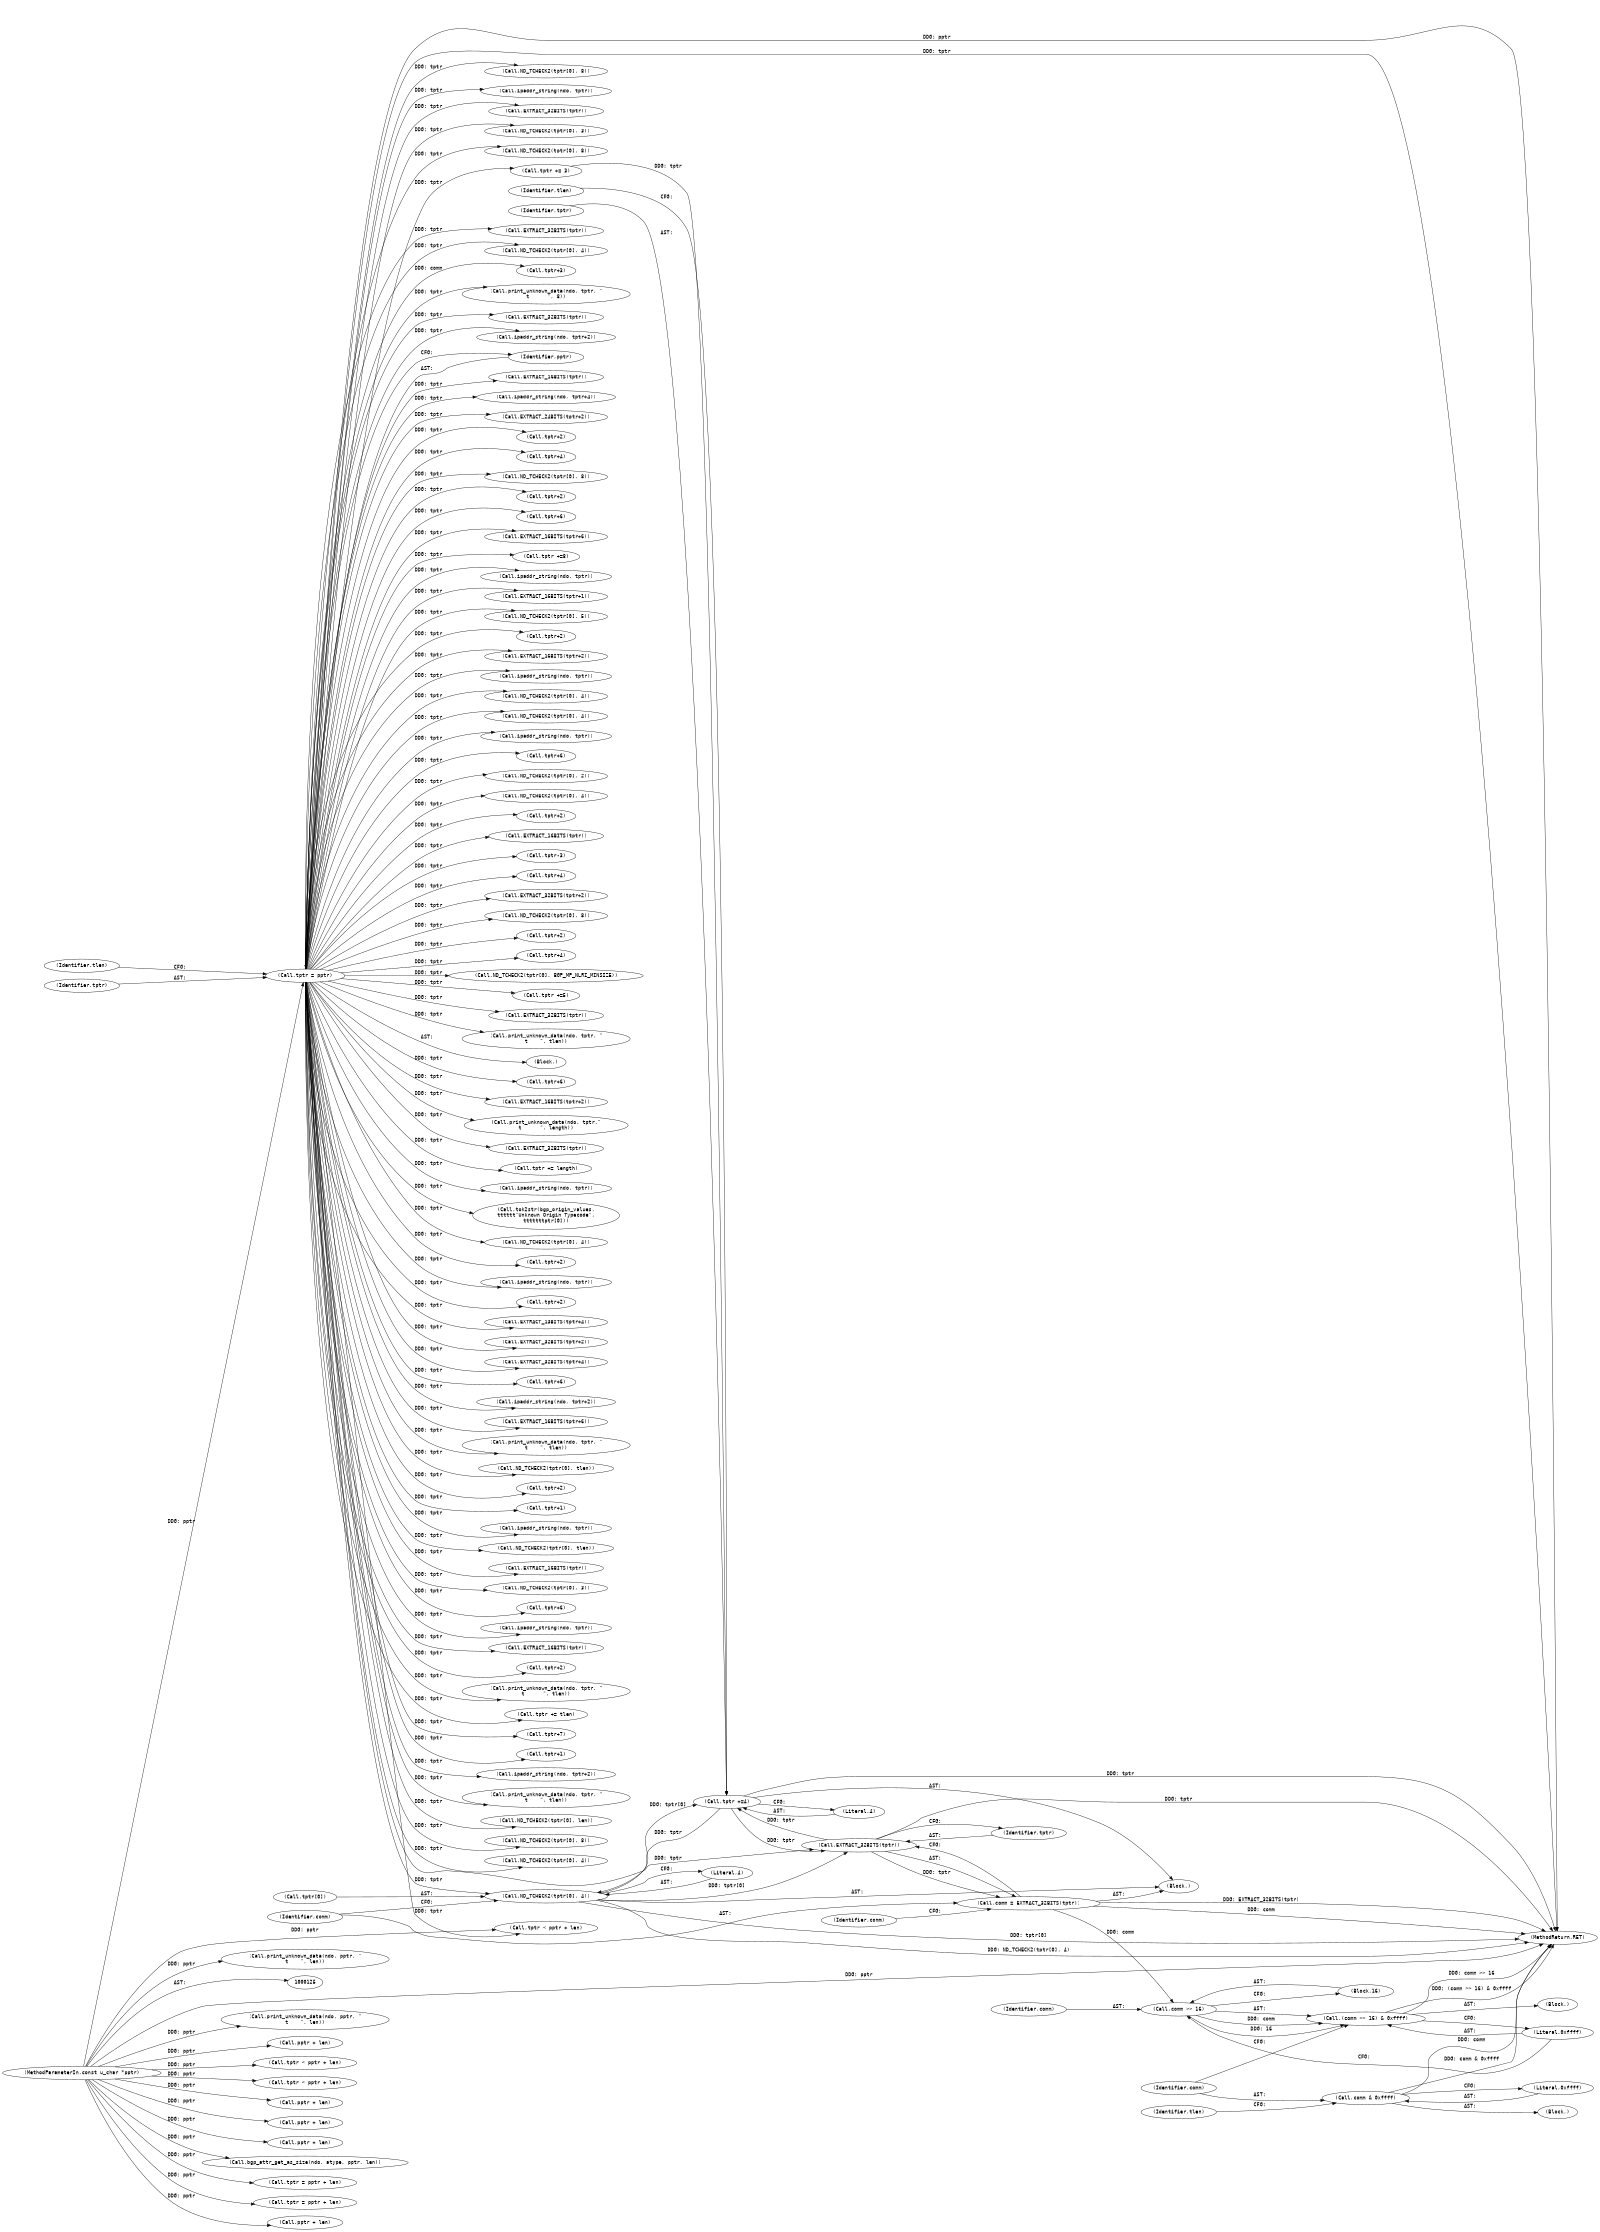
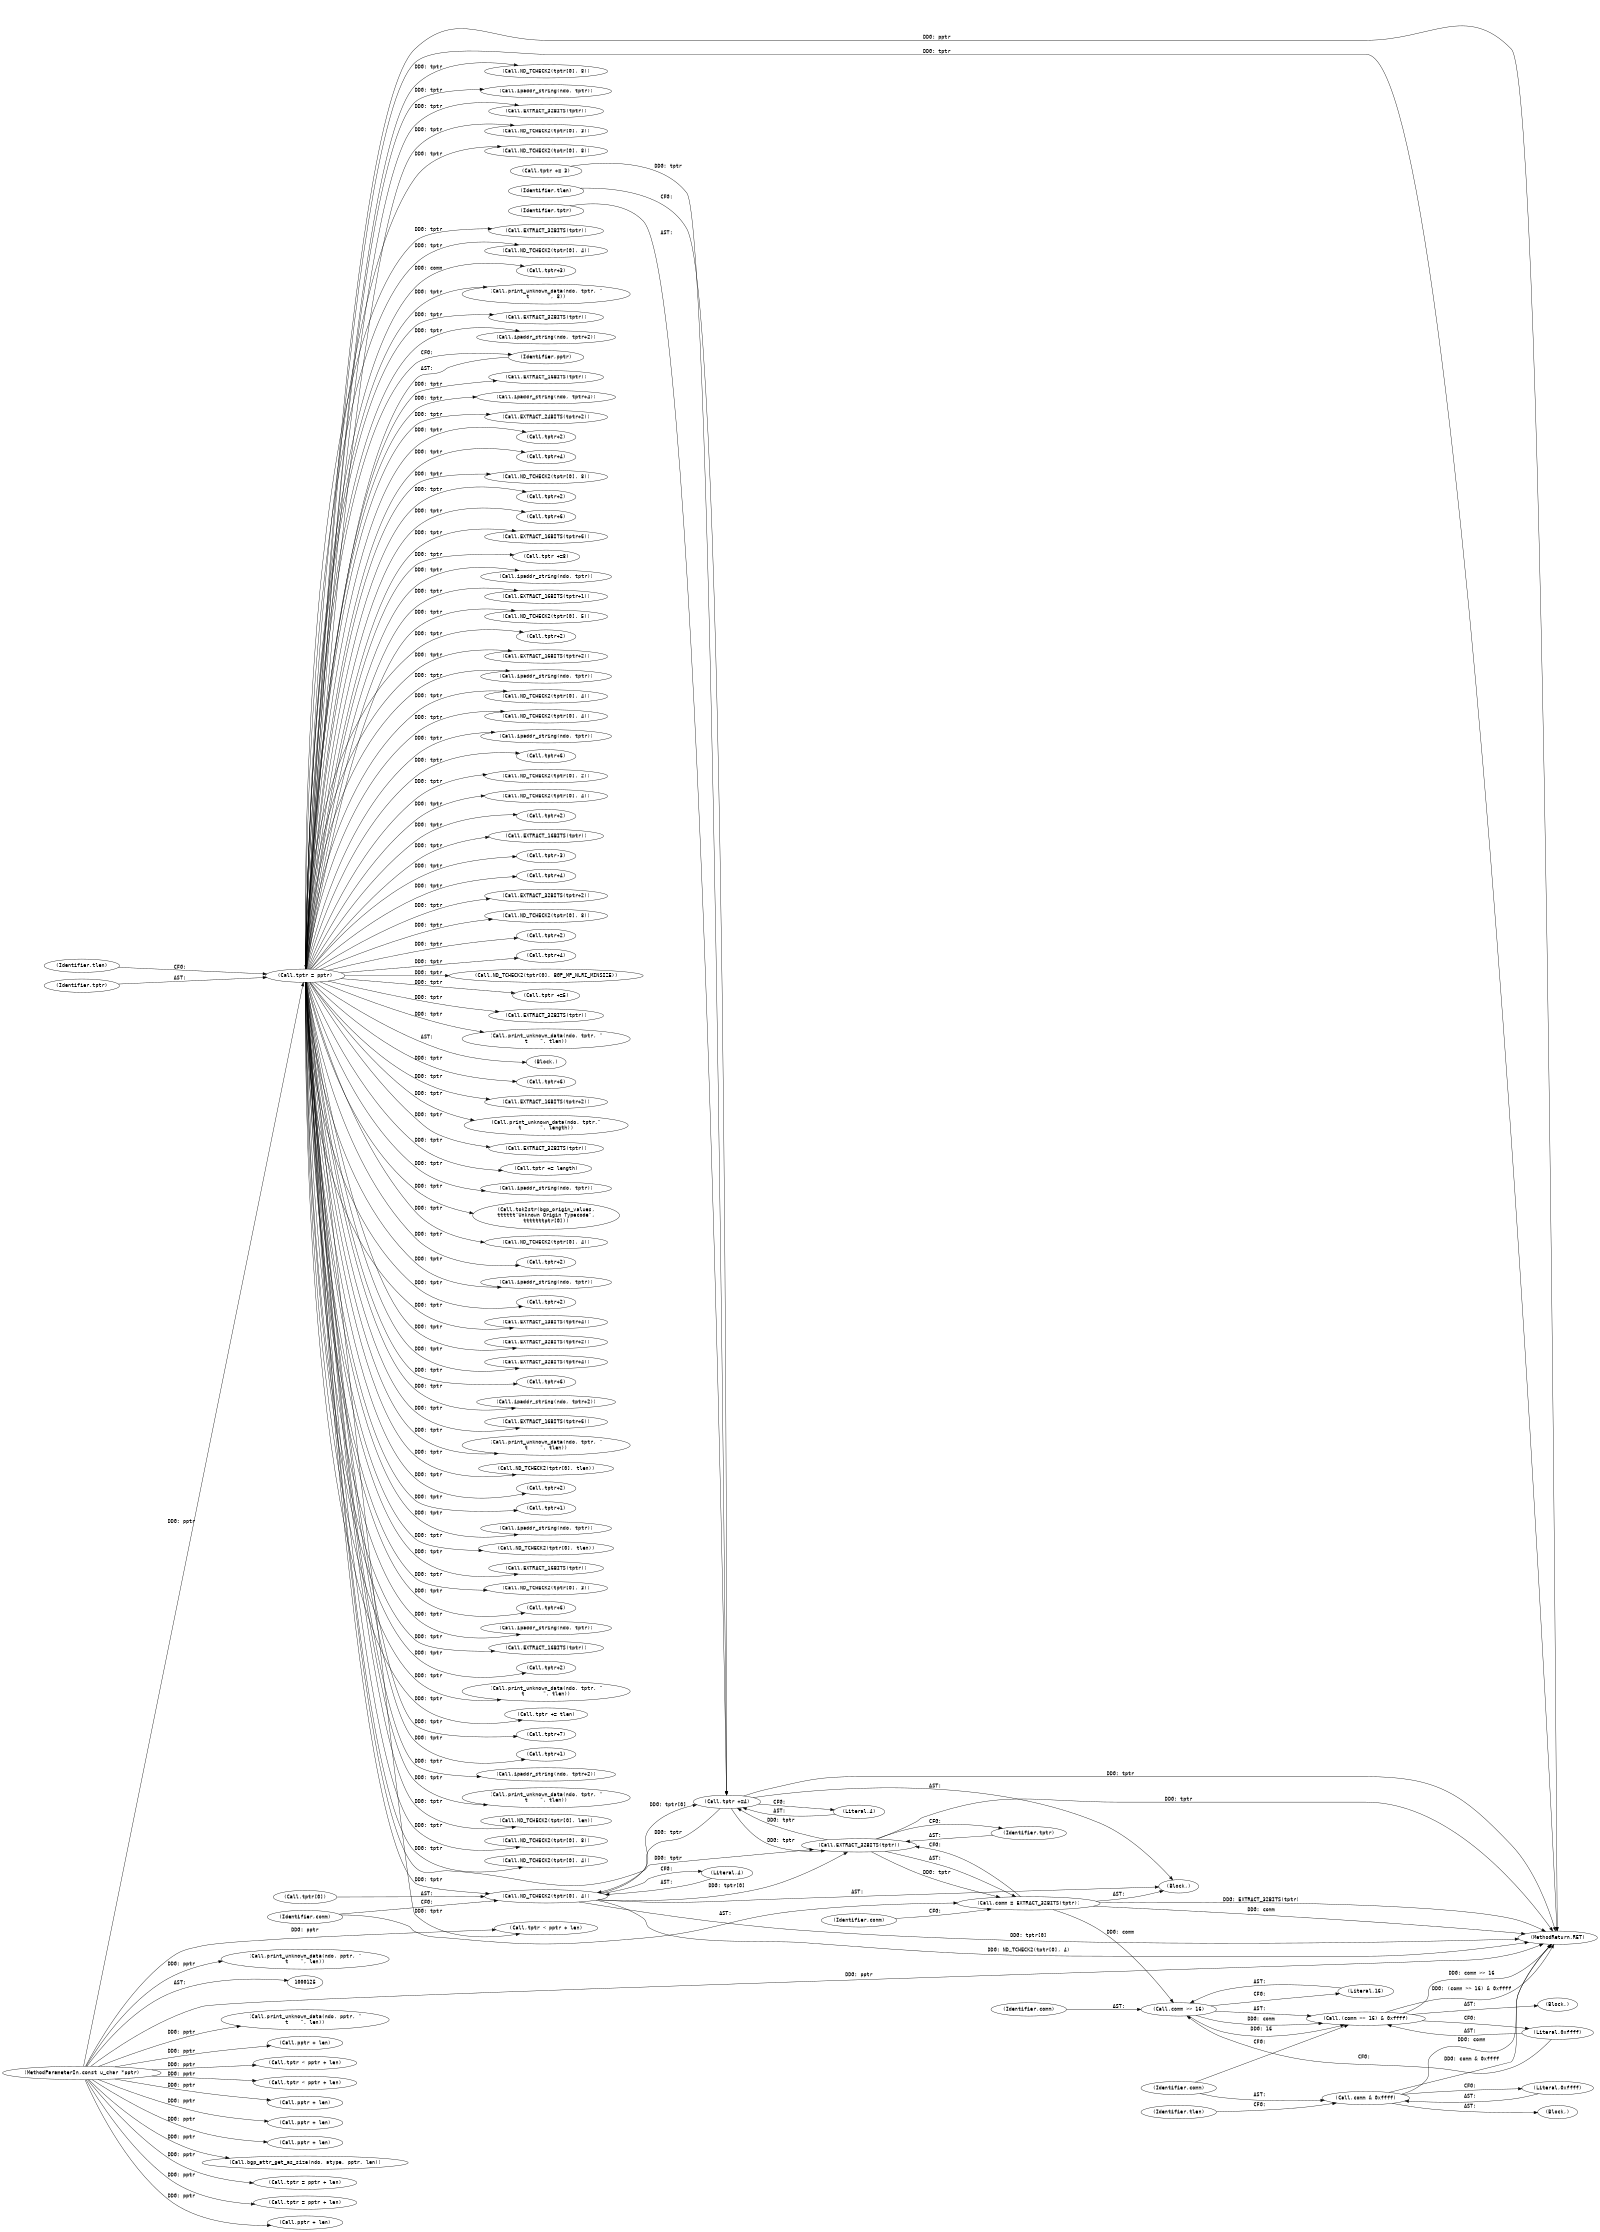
edge "(Call,tptr = pptr)" -> "(Call,tptr += 3)": removed, label "DDG: tptr"
node "(Block,16)": label "(Block,16)" -> "(Literal,16)"
